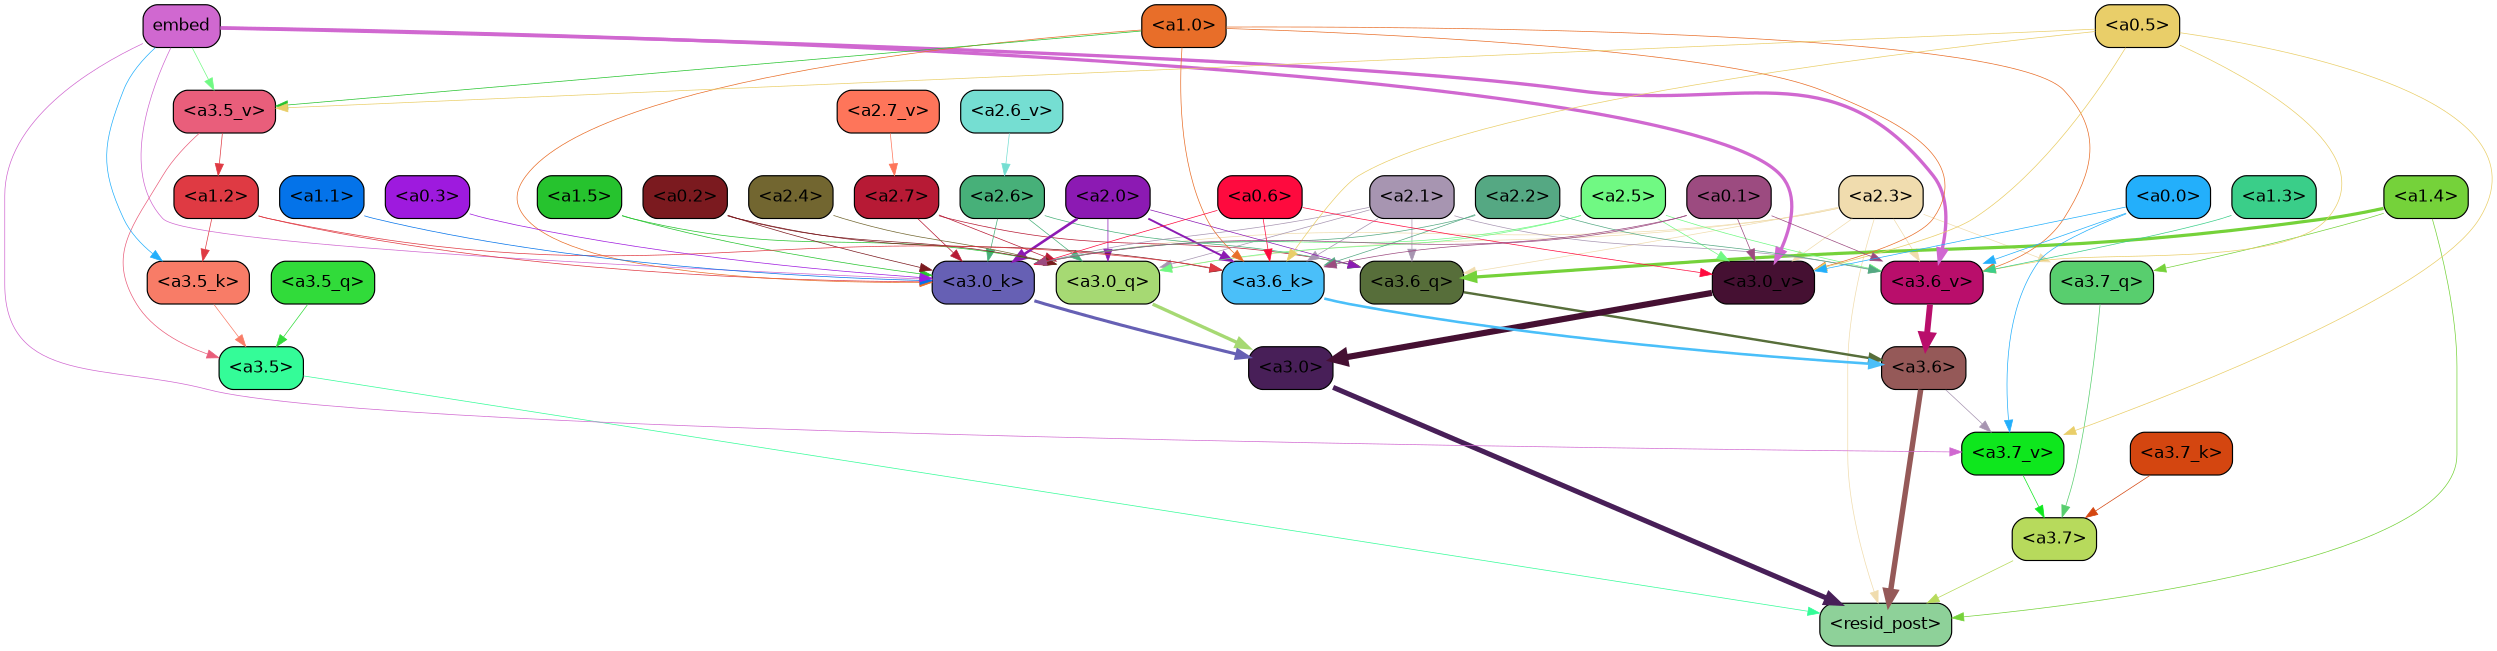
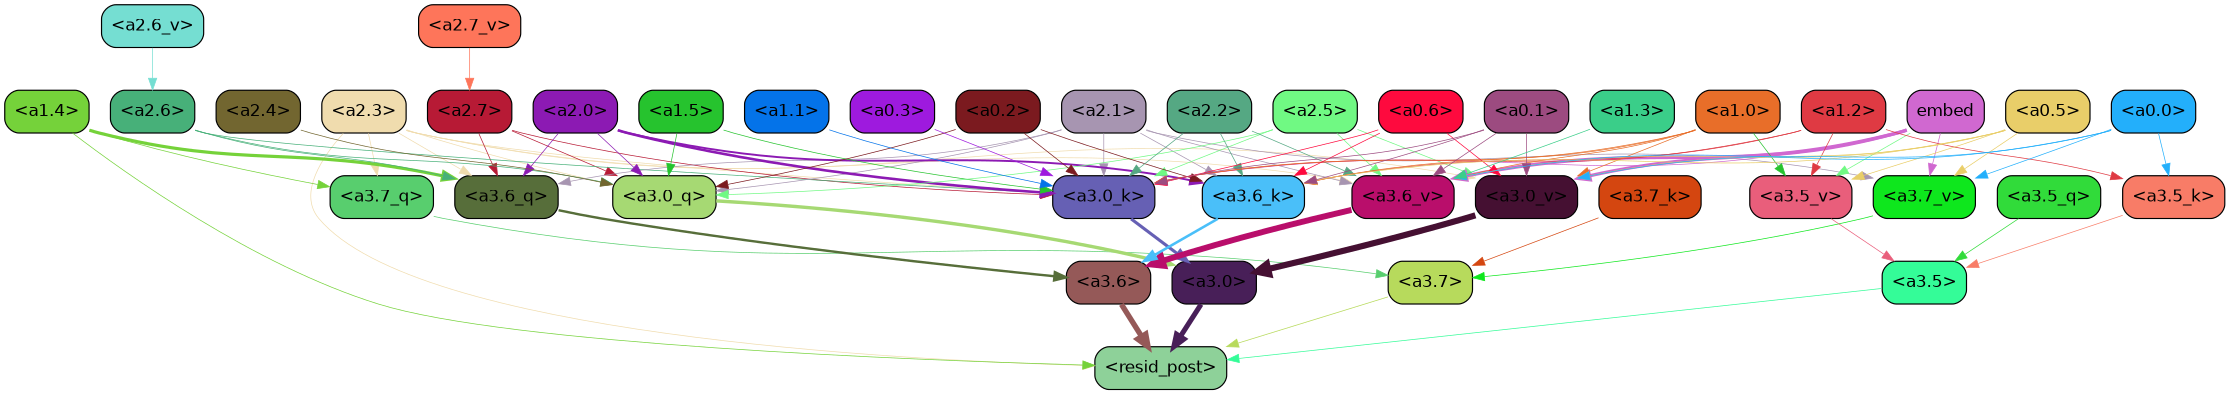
edge "<a3.5_v>" -> "<a1.2>": reversed
edge "embed" -> "<a3.5_k>": now "<a0.0>" -> "<a3.5_k>"
edge "<a3.6>" -> "<a3.7_v>": now "<a2.1>" -> "<a3.7_v>"
